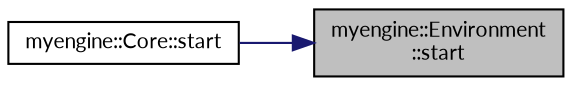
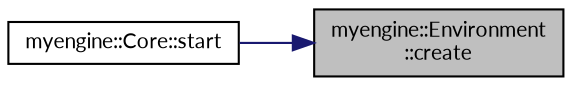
node "myengine::Environment ::start": label "myengine::Environment ::start" -> "myengine::Environment ::create"
